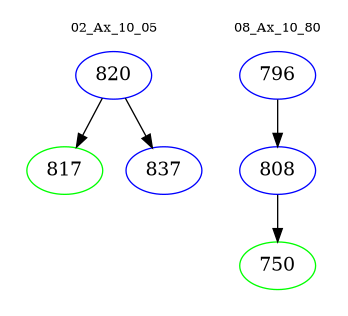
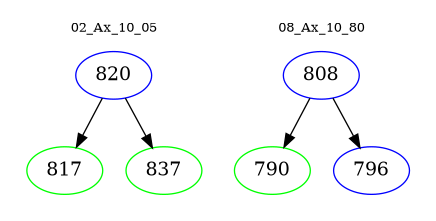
edge "796" -> "808": reversed
node "837": color blue -> green
node "750": label "750" -> "790"
